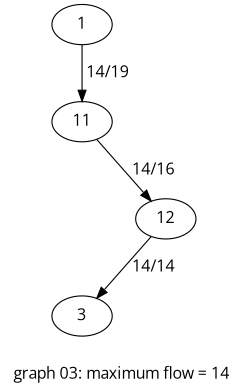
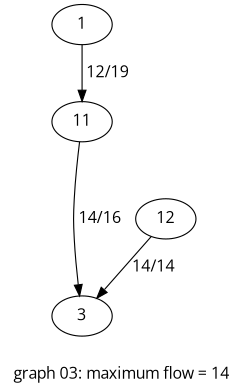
edge "1" -> "11": label " 14/19 " -> " 12/19 "
edge "11" -> "12": now "11" -> "3"
